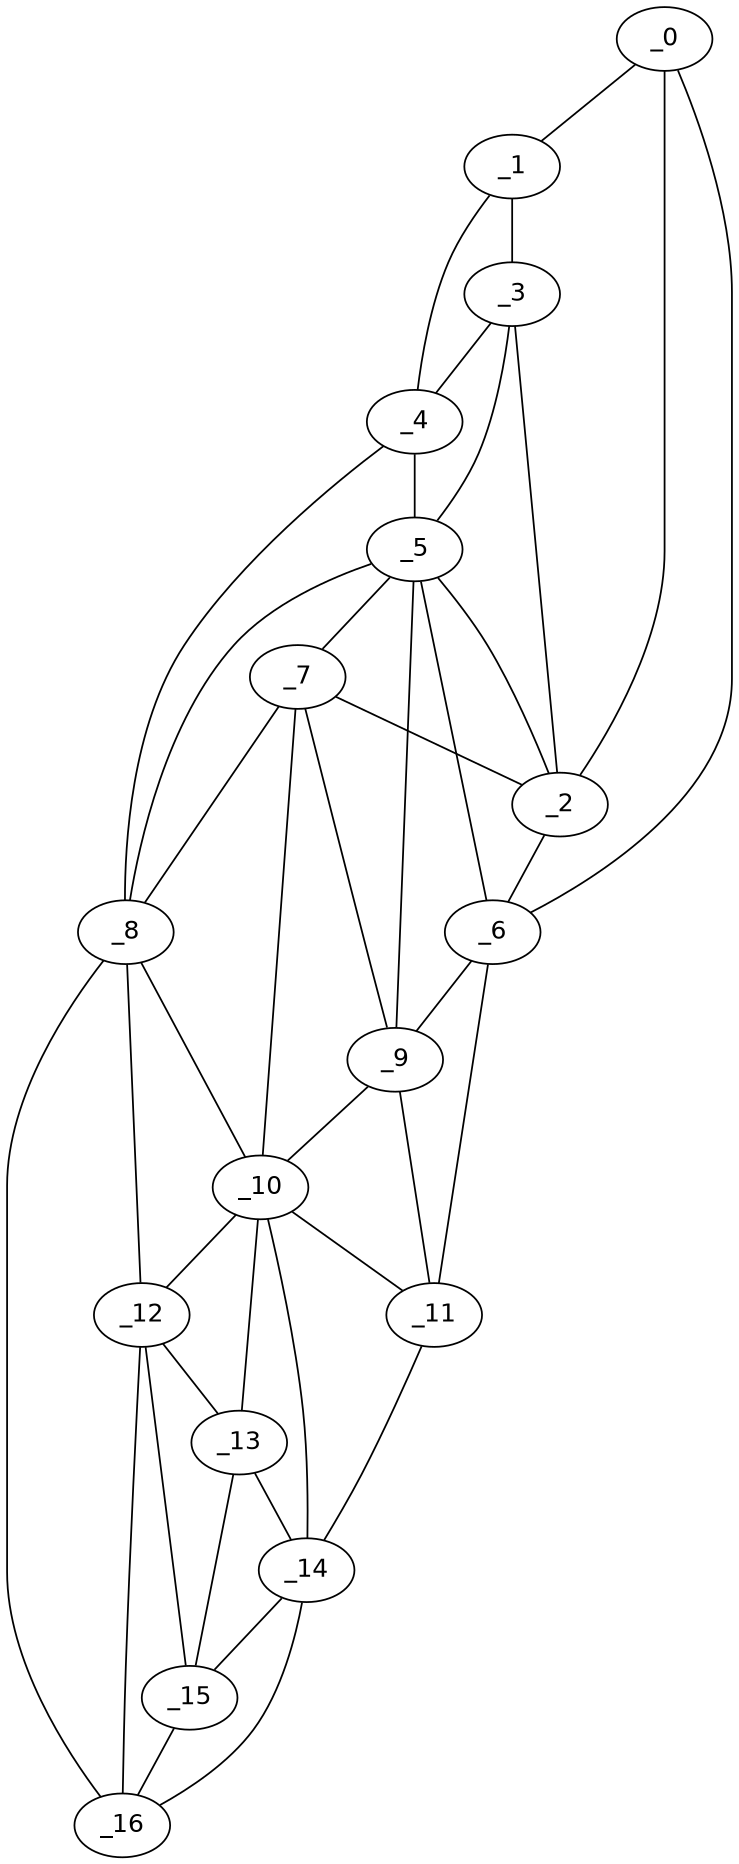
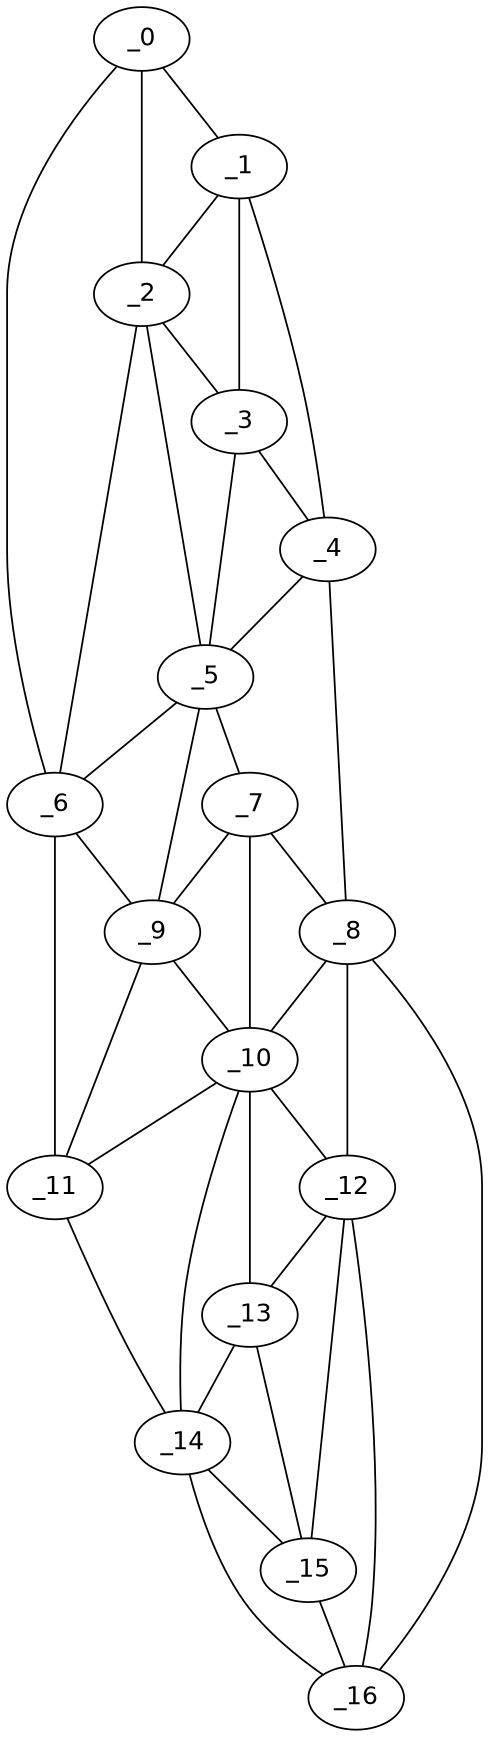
edge "_5" -- "_8": removed
edge "_7" -- "_2": now "_1" -- "_2"
